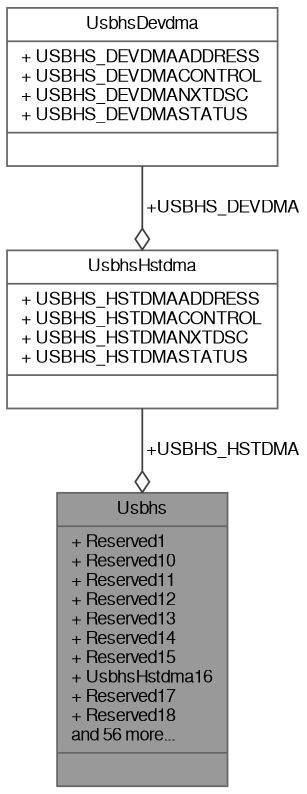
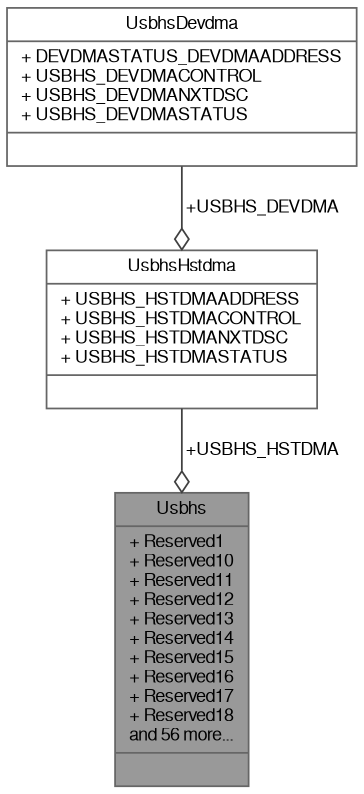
node "UsbhsDevdma": text "+ USBHS_DEVDMAADDRESS" -> "+ DEVDMASTATUS_DEVDMAADDRESS"
node "Usbhs": text "+ UsbhsHstdma16" -> "+ Reserved16"
